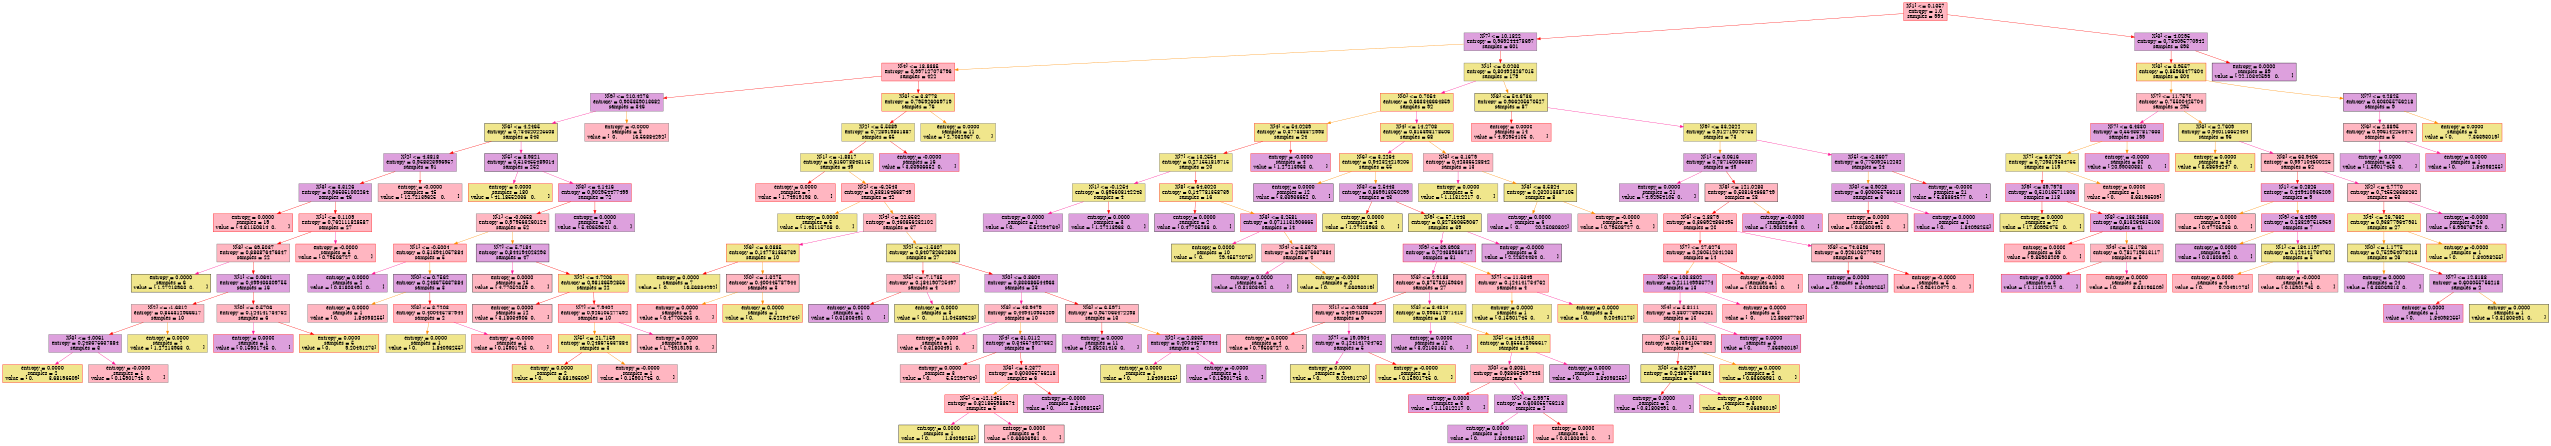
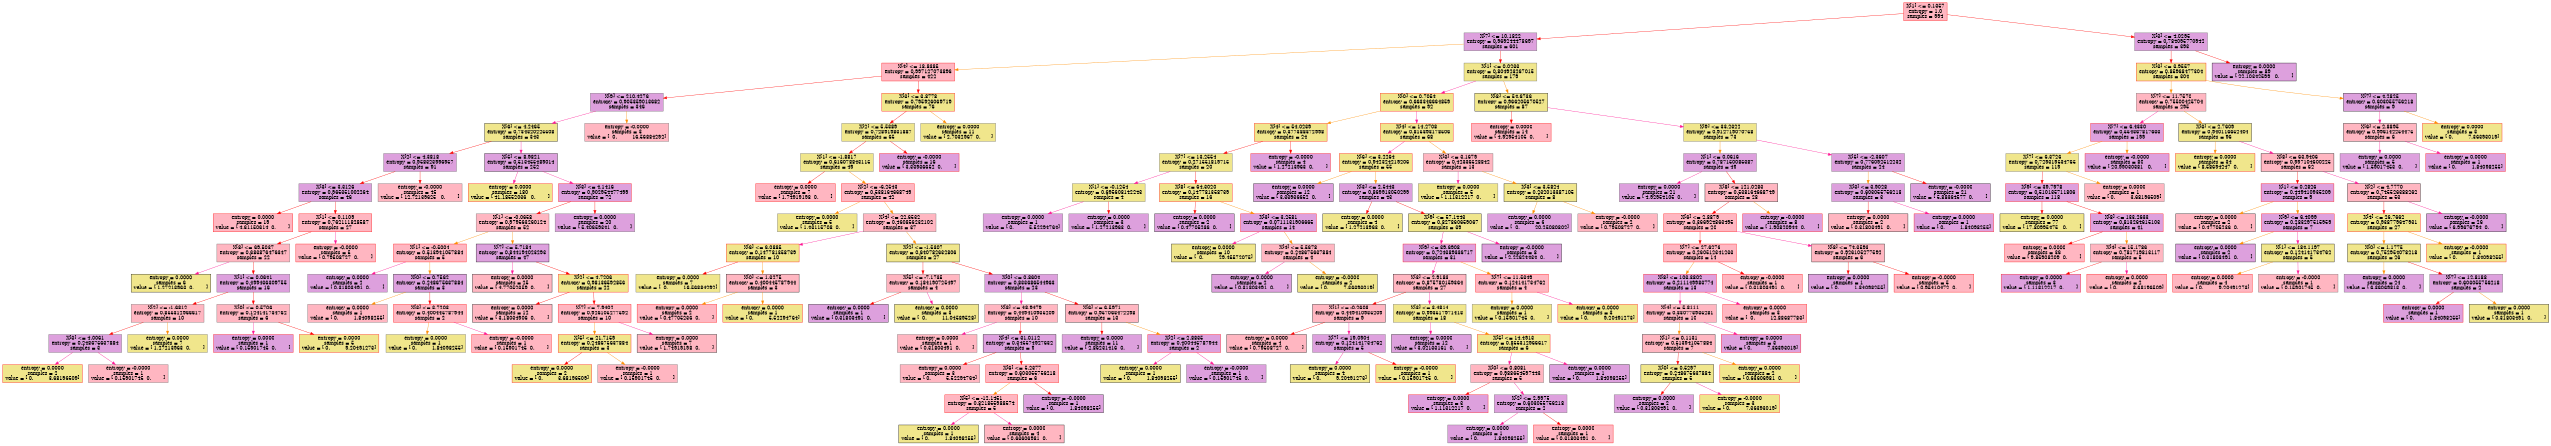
node "X[4] <= 18.8385 entropy = 0.997127073796 samples = 422": label "X[4] <= 18.8385 entropy = 0.997127073796 samples = 422" -> "X[4] <= 18.8385 entropy = 0.997127073896 samples = 422"
edge "X[8] <= 48.9479 entropy = 0.449410935209 samples = 10" -> "X[4] <= 31.0112 entropy = 0.345574927632 samples = 9": color darkorange -> red
